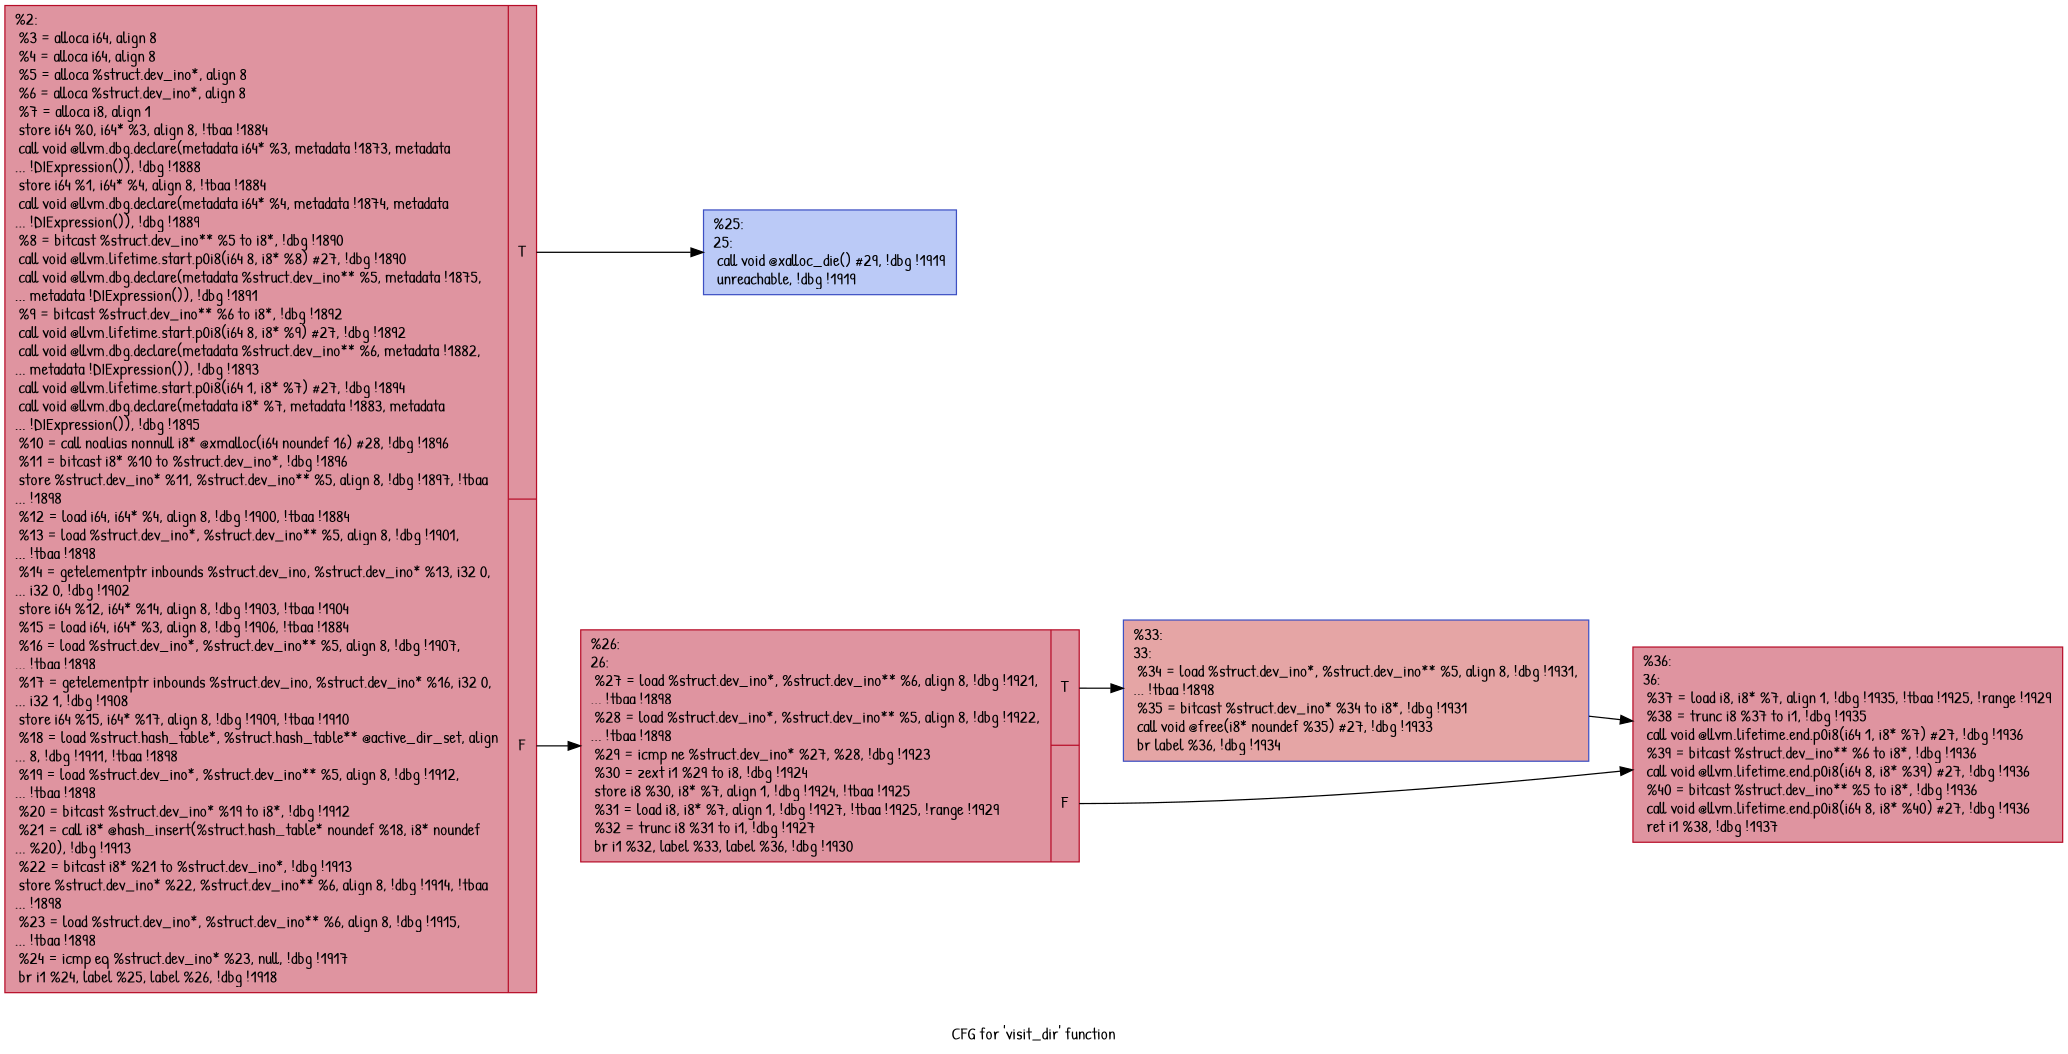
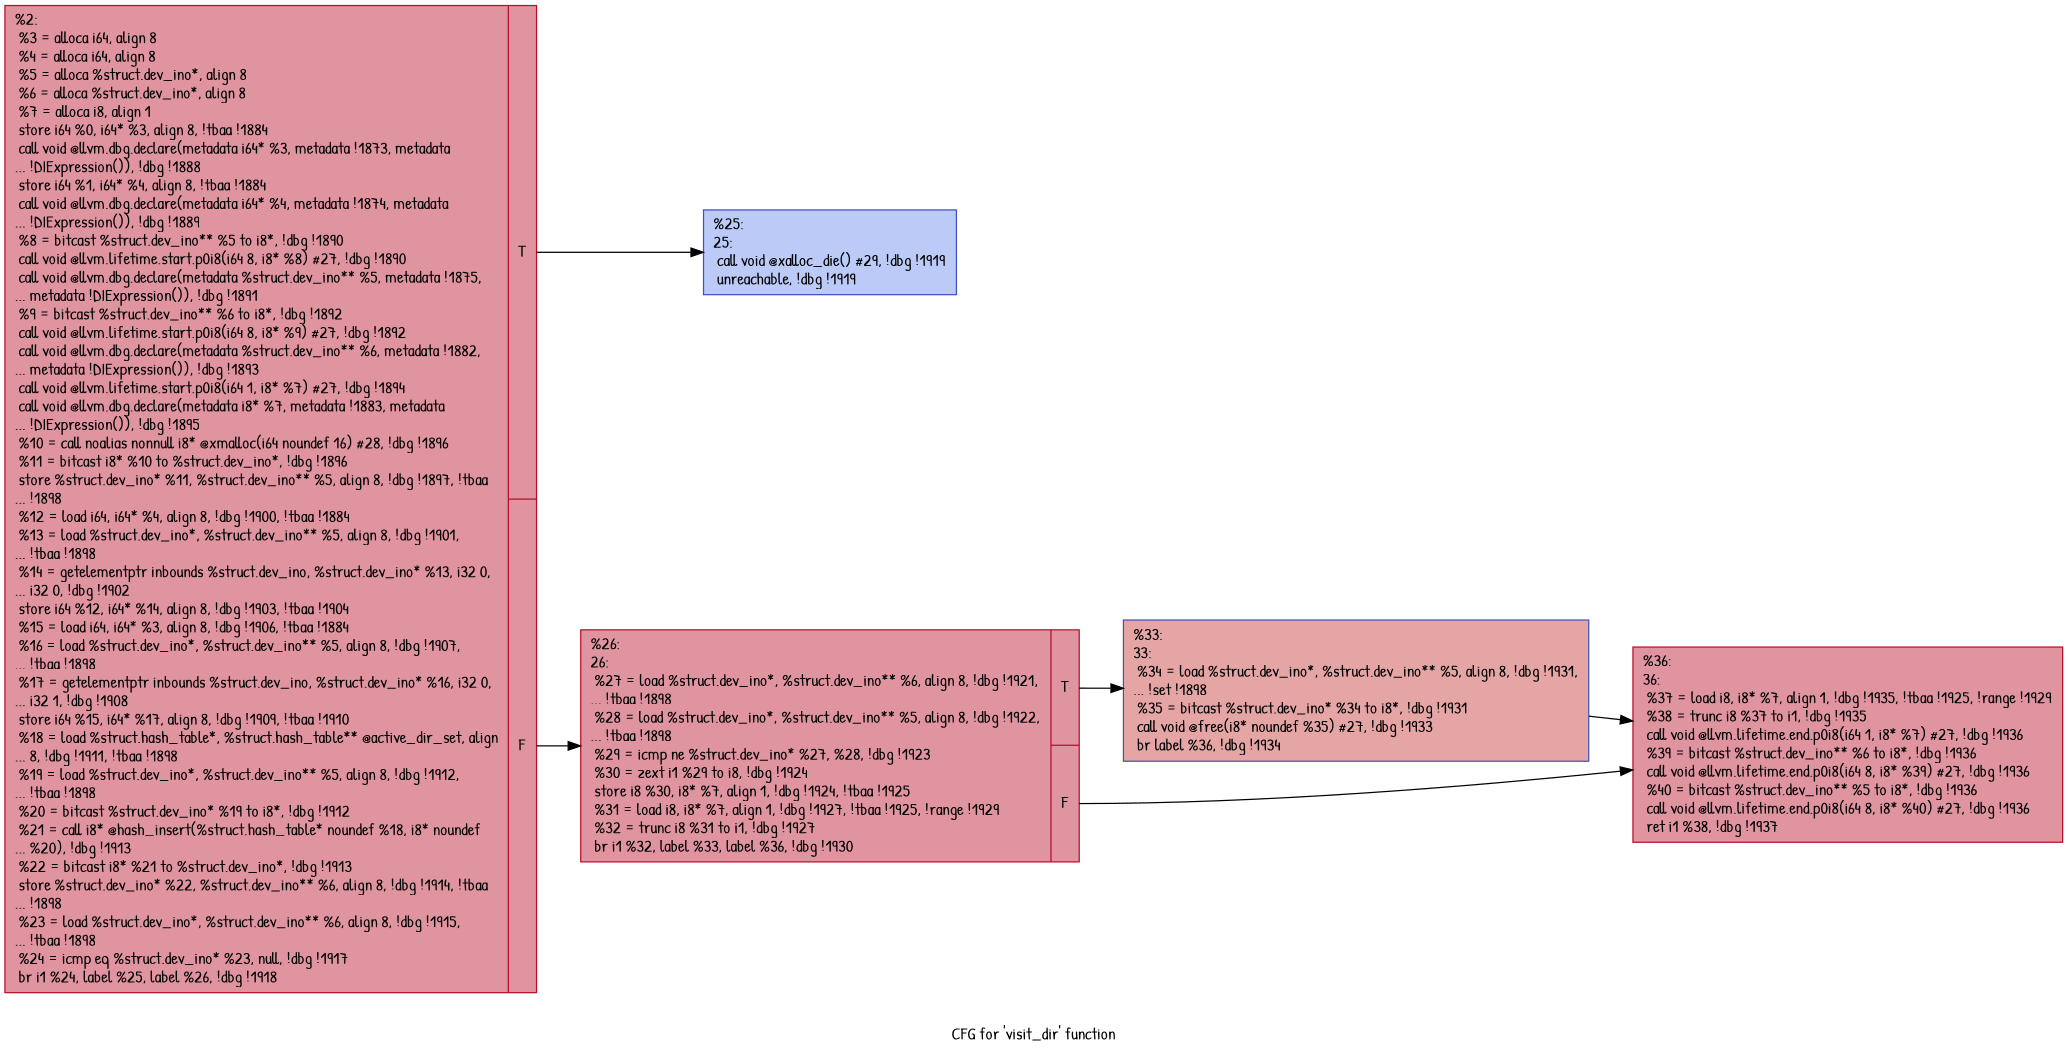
node "%33:": text "... !tbaa !1898" -> "... !set !1898"
